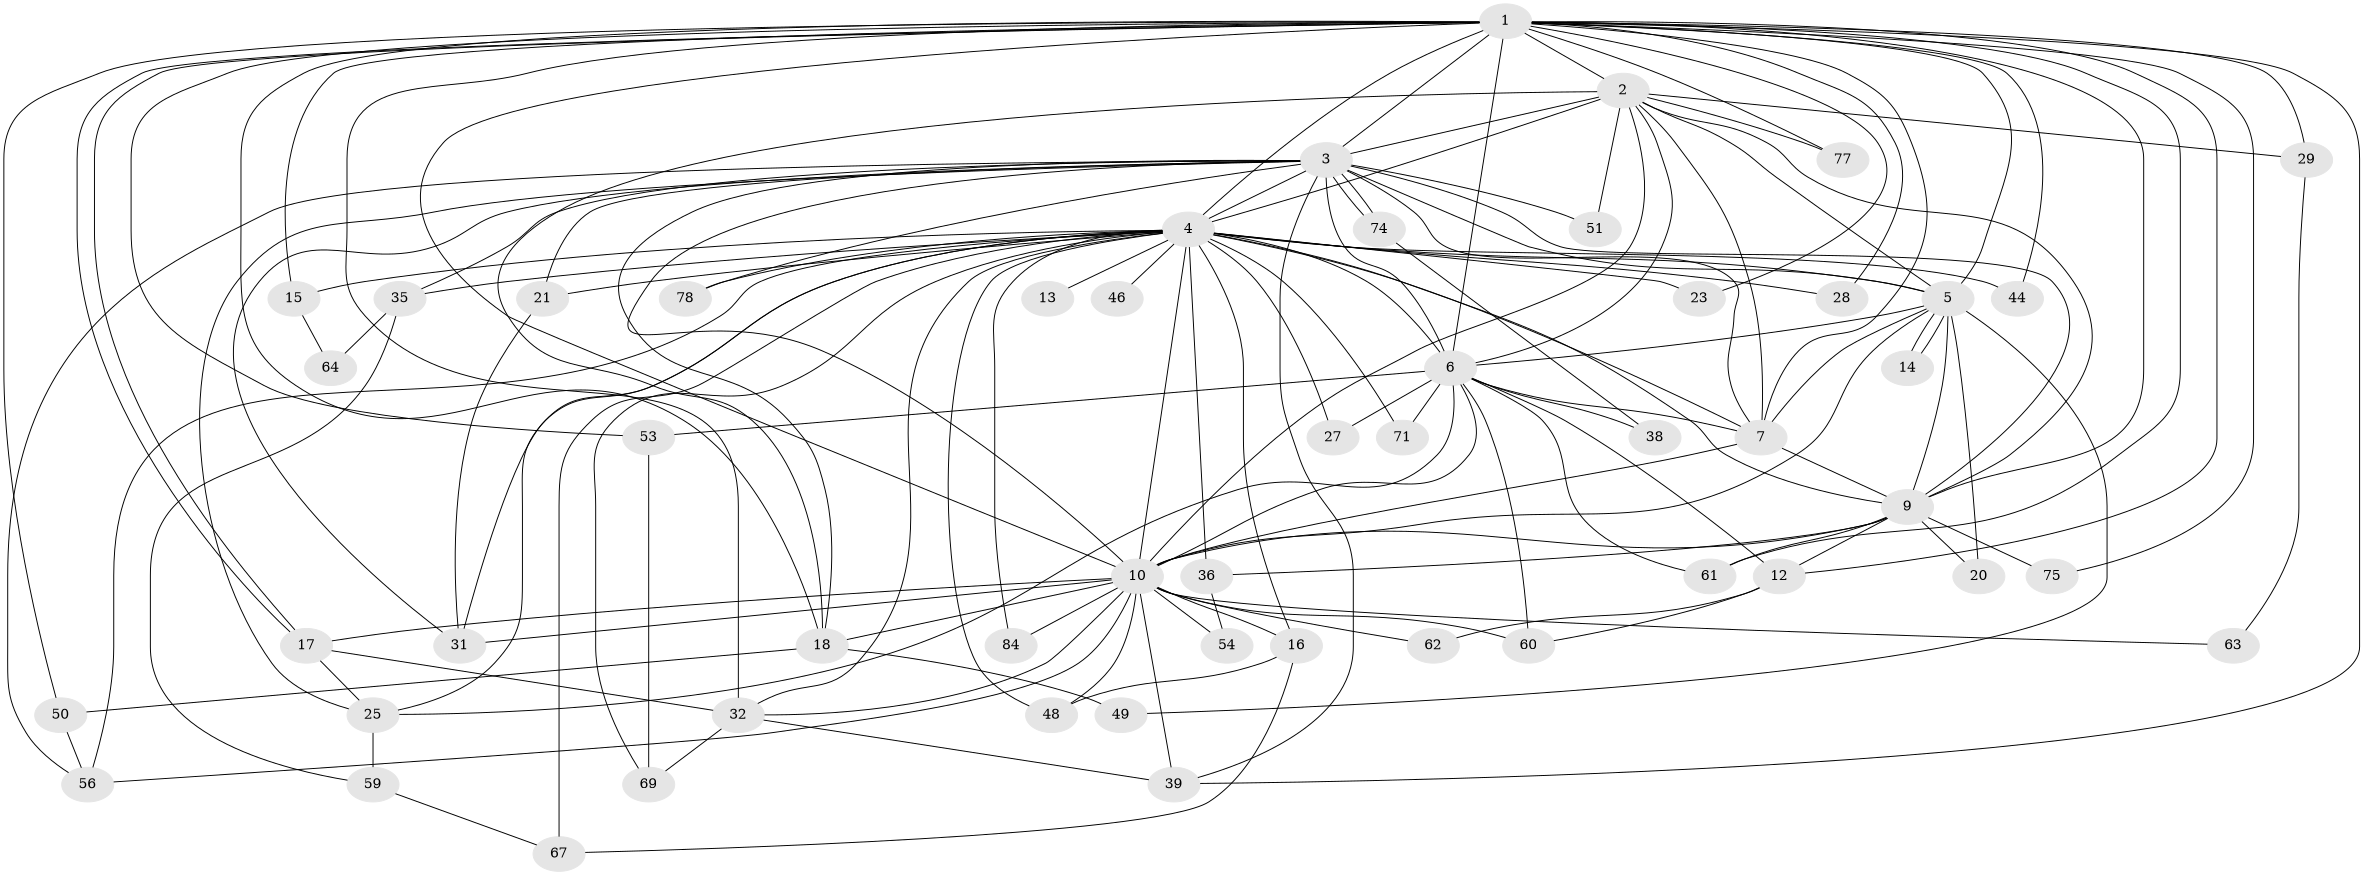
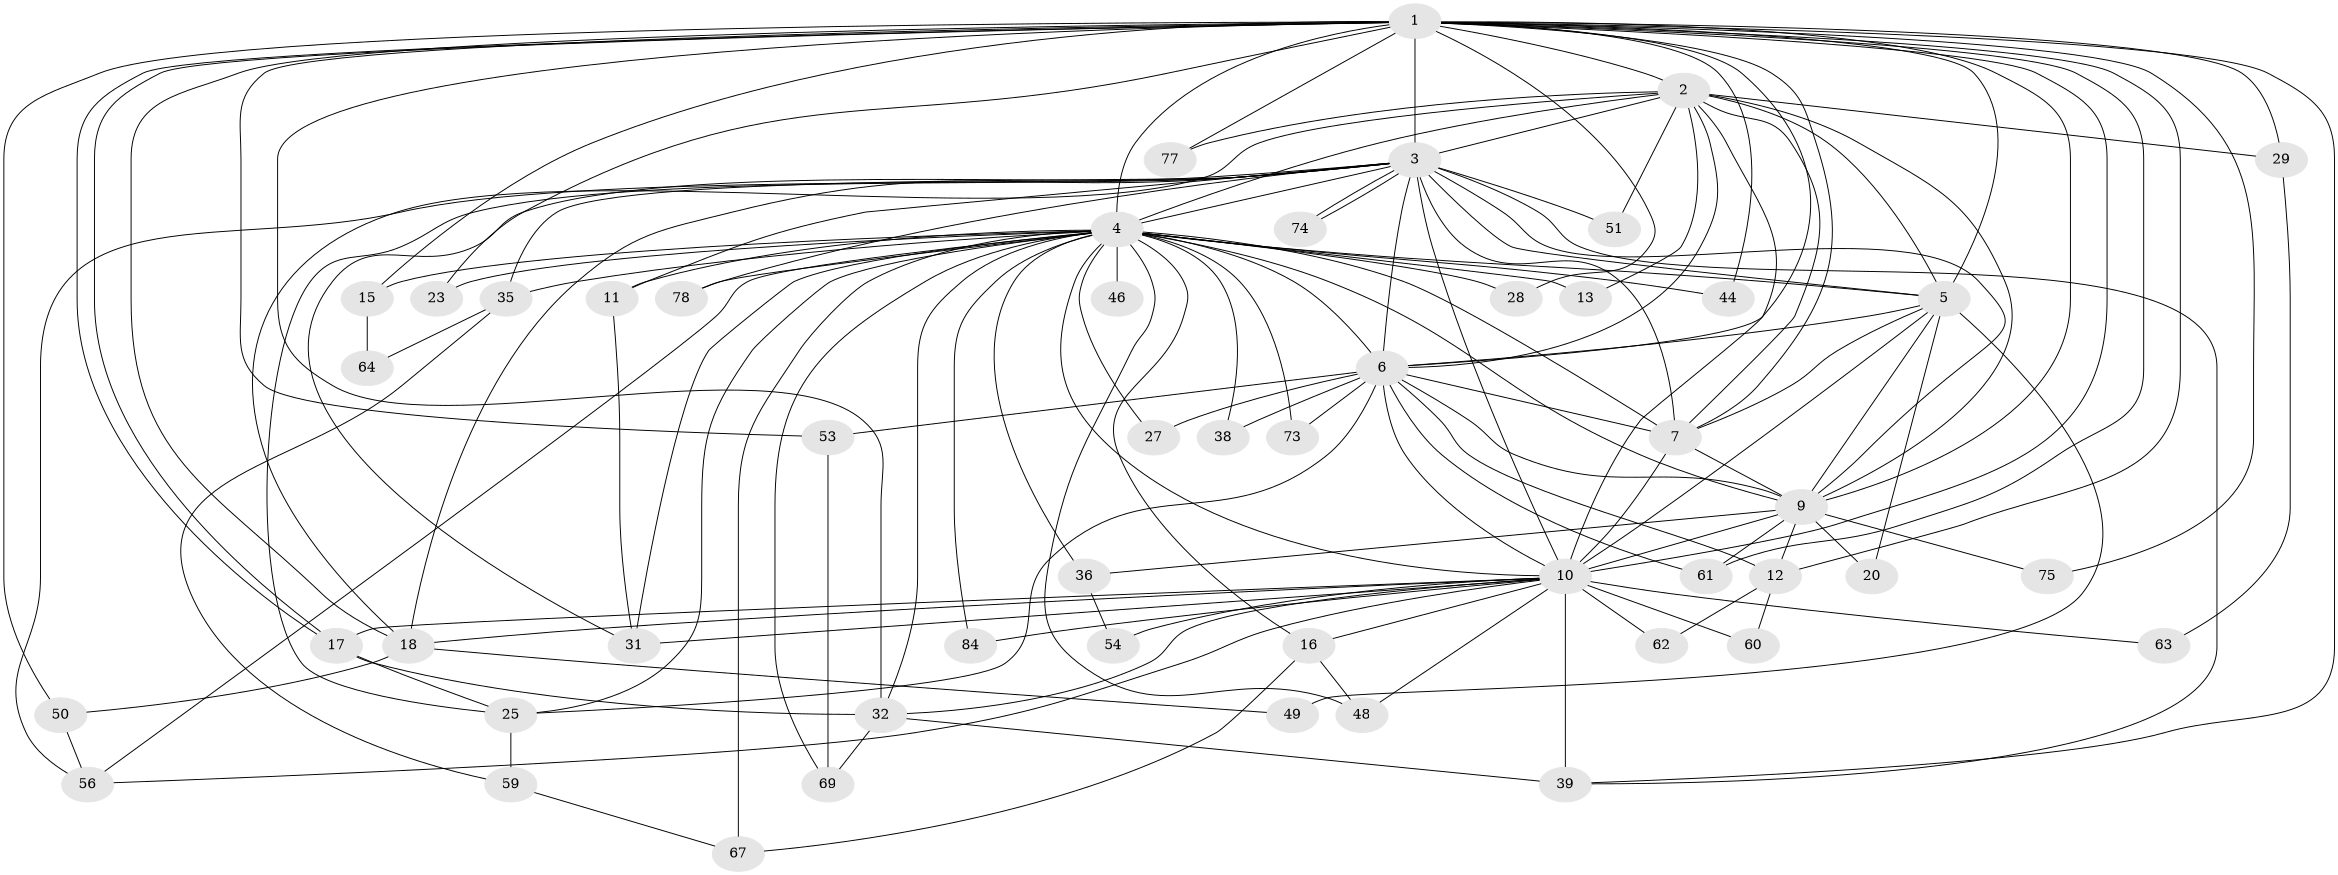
edge "2" -- "13": added
node "21": label "21" -> "11"
edge "74" -- "38": now "4" -- "38"
node "14": removed
node "71": label "71" -> "73"
edge "6" -- "60": now "6" -- "9"
